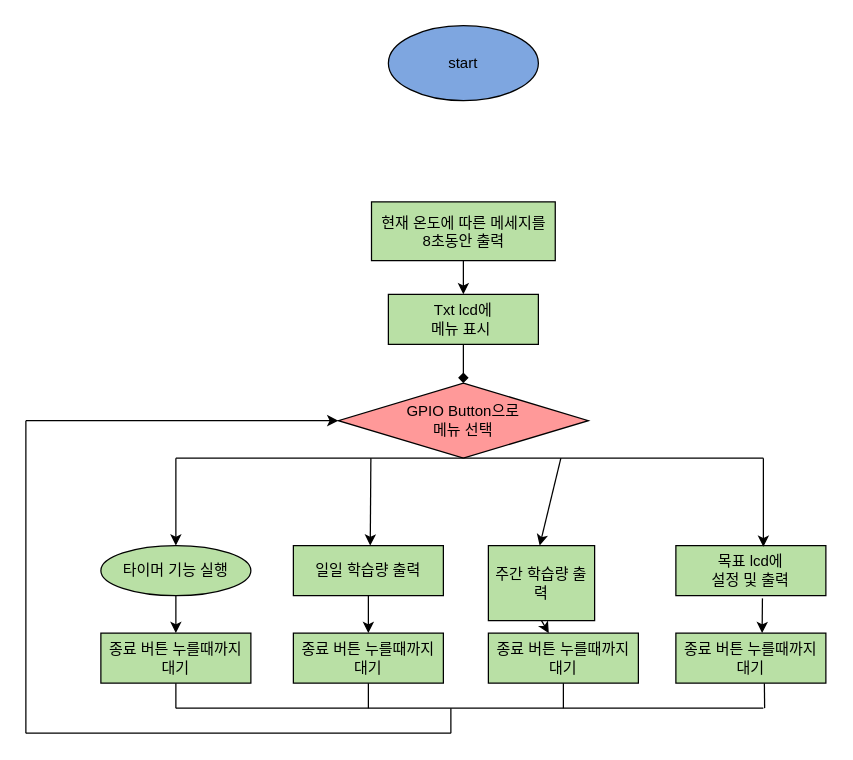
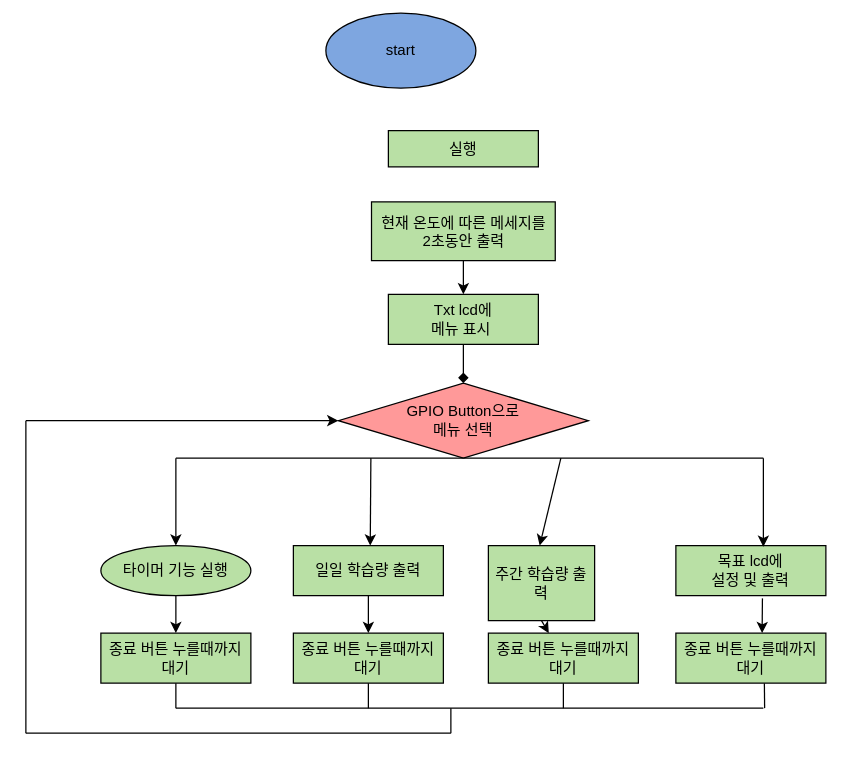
node "start": moved (463, 63) -> (401, 51)
node "실행": added
node "현재 온도에 따른 메세지를 8초동안 출력": label "현재 온도에 따른 메세지를 8초동안 출력" -> "현재 온도에 따른 메세지를 2초동안 출력"
